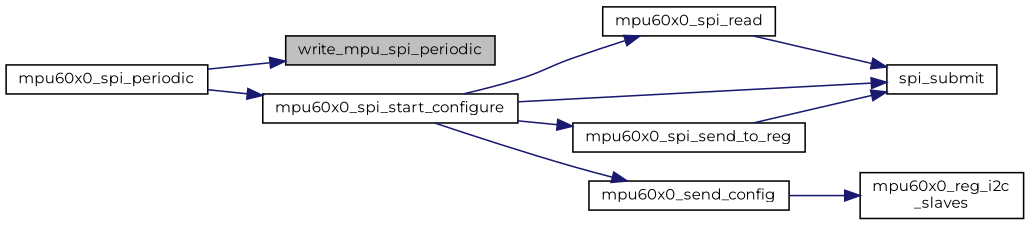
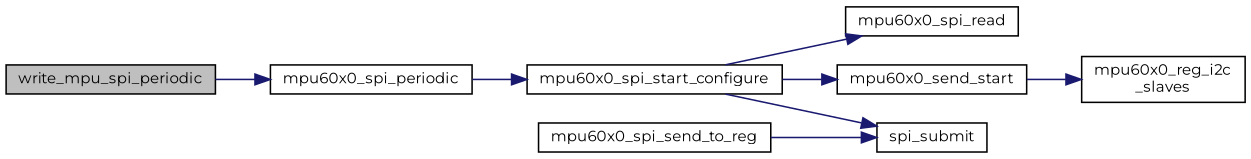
edge "mpu60x0_spi_read" -> "spi_submit": removed
edge "mpu60x0_spi_periodic" -> "write_mpu_spi_periodic": reversed
edge "mpu60x0_spi_start_configure" -> "mpu60x0_spi_send_to_reg": removed
node "mpu60x0_send_config": label "mpu60x0_send_config" -> "mpu60x0_send_start"
